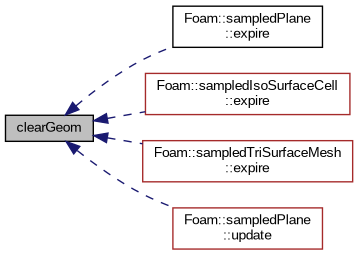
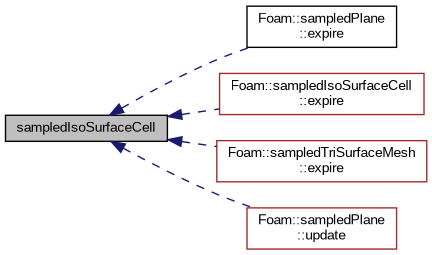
node "clearGeom": label "clearGeom" -> "sampledIsoSurfaceCell"
